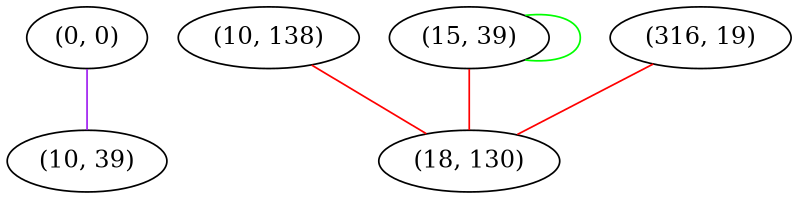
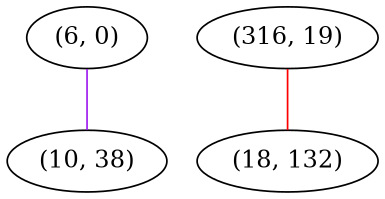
node "(0, 0)": label "(0, 0)" -> "(6, 0)"
node "(10, 138)": removed
node "(15, 39)": removed
node "(10, 39)": label "(10, 39)" -> "(10, 38)"
node "(18, 130)": label "(18, 130)" -> "(18, 132)"
